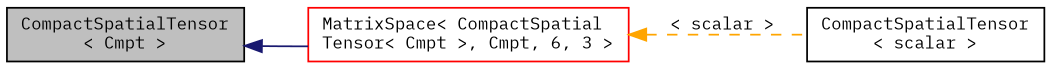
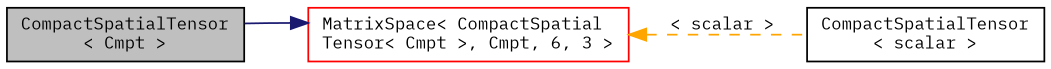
edge "MatrixSpace< CompactSpatial Tensor< Cmpt >, Cmpt, 6, 3 >" -> "CompactSpatialTensor < Cmpt >": reversed
